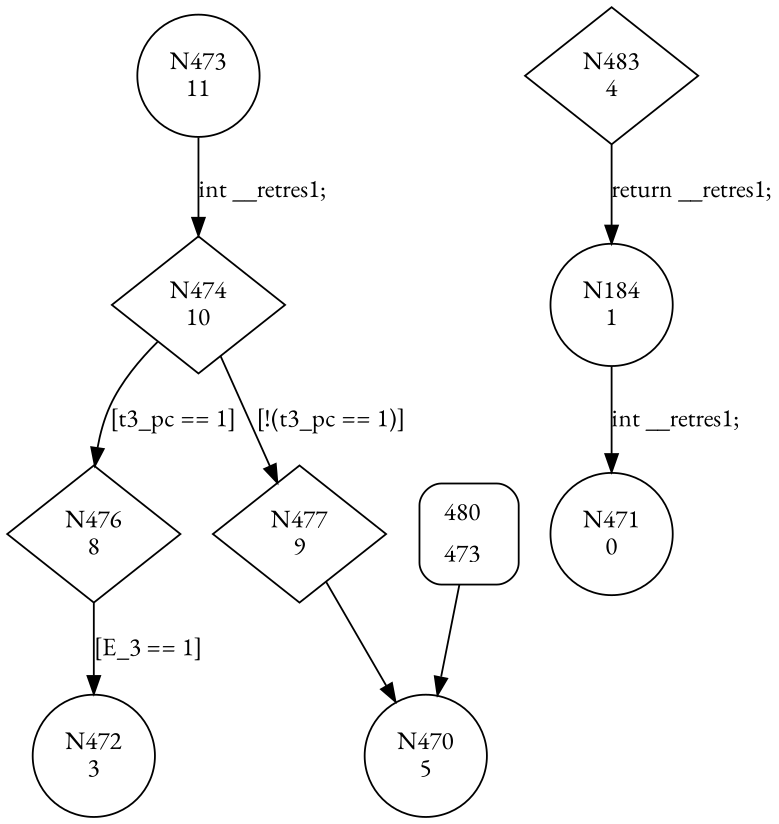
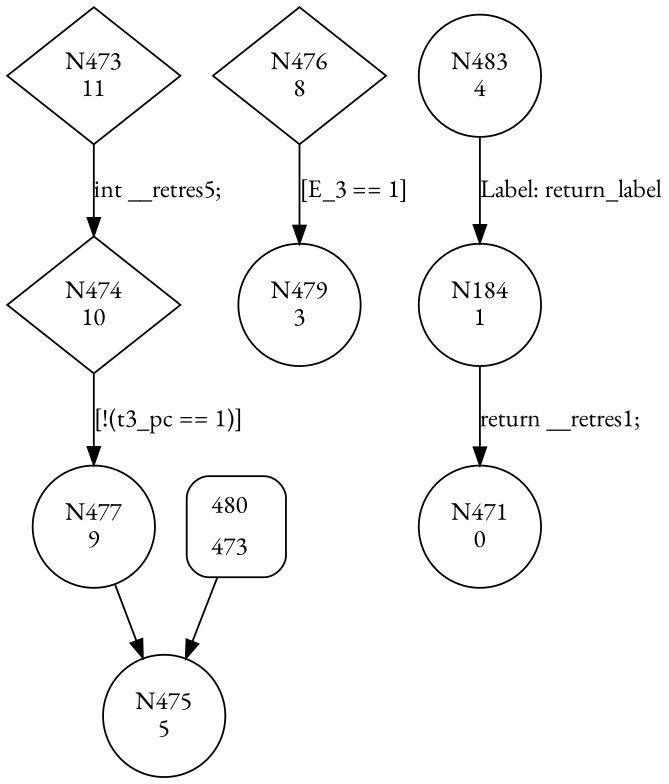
node "N473 11": shape circle -> diamond
node "N483 4": shape diamond -> circle
edge "N473 11" -> "N474 10": label "int __retres1;" -> "int __retres5;"
edge "N483 4" -> "N184 1": label "return __retres1;" -> "Label: return_label"
edge "N474 10" -> "N476 8": removed, label "[t3_pc == 1]"
edge "N184 1" -> "N471 0": label "int __retres1;" -> "return __retres1;"
node "N477 9": shape diamond -> circle
node "N472 3": label "N472 3" -> "N479 3"
node "N470 5": label "N470 5" -> "N475 5"
